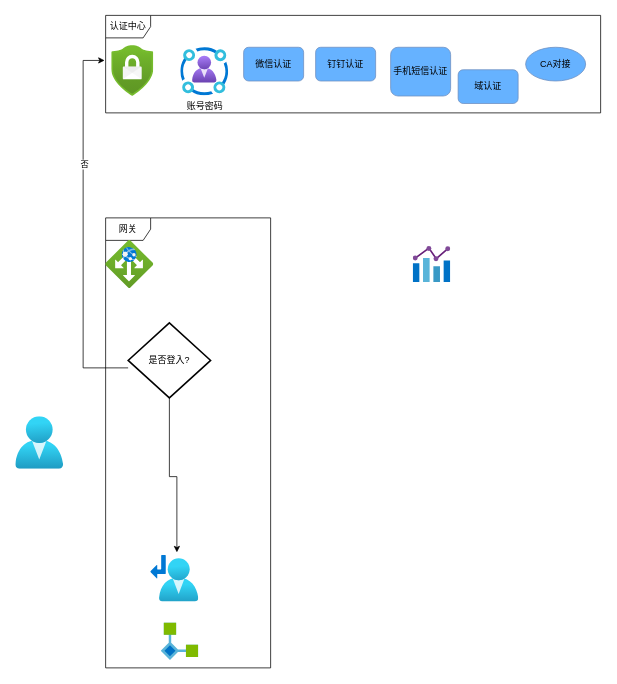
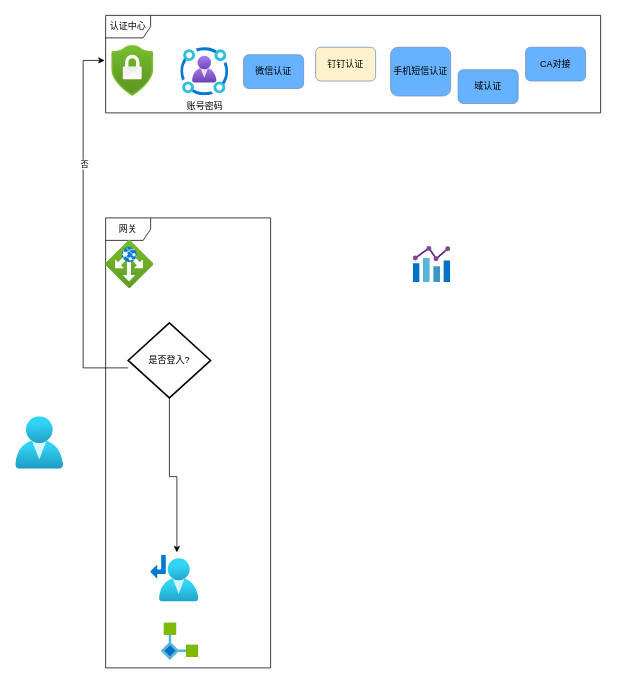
node "微信认证": moved (273, 64) -> (273, 72)
node "钉钉认证": fillcolor #66b2ff -> #fff2cc
node "CA对接": shape ellipse -> rounded rectangle
